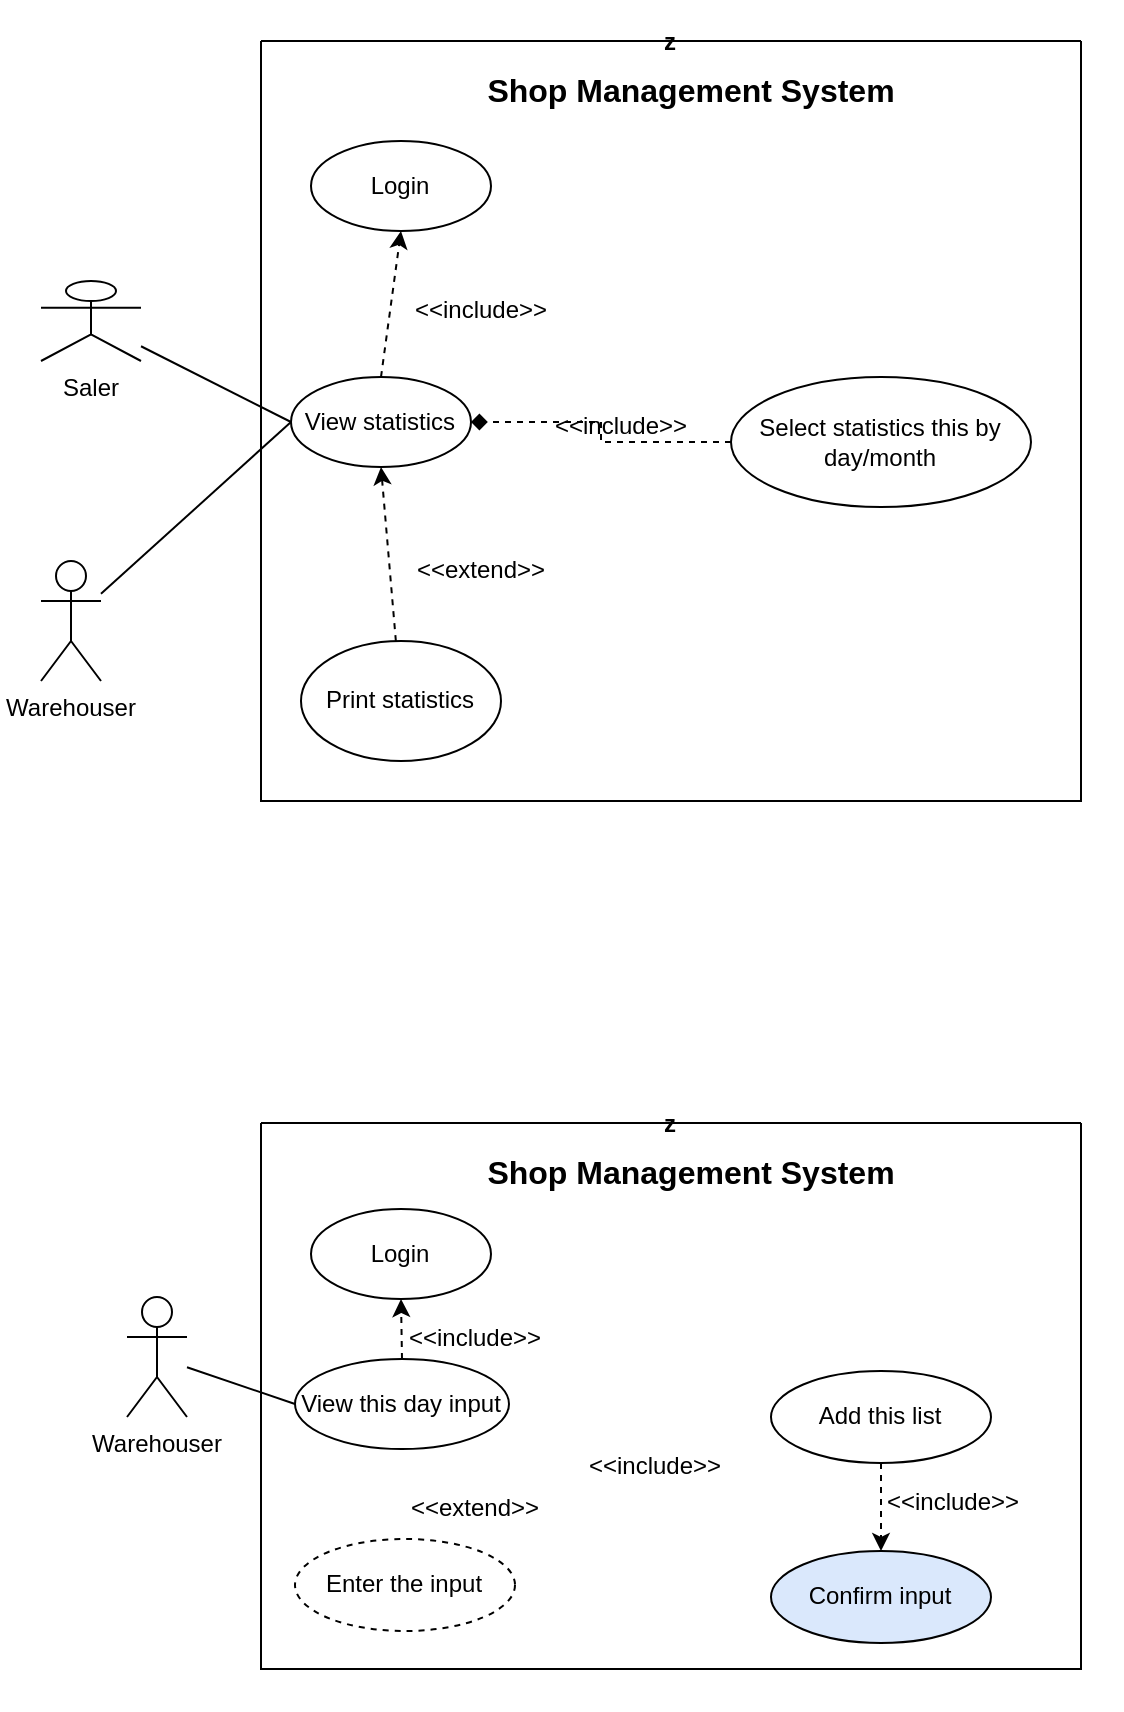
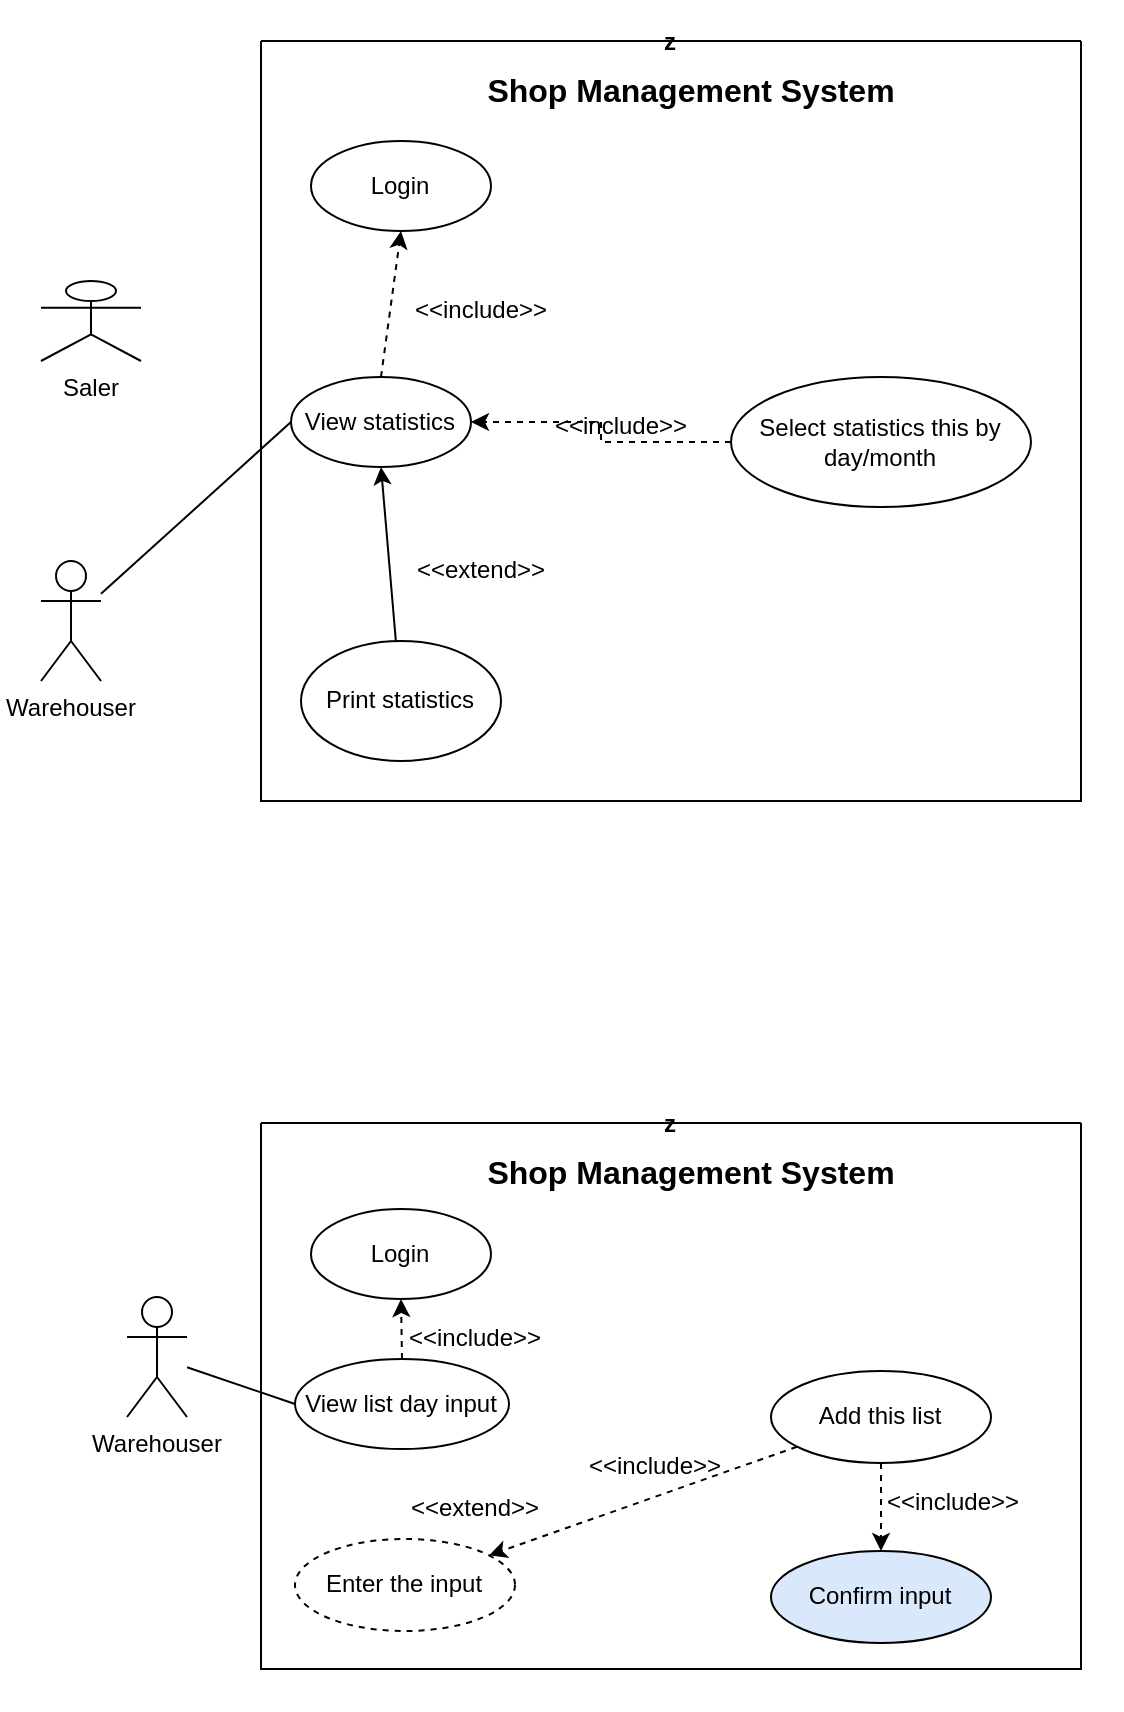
edge "Saler" -- "View statistics": removed
edge "Select statistics this by day/month" -> "View statistics": arrowhead diamond -> classic
edge "Print statistics" -> "View statistics": style dashed -> solid
node "View this day input": label "View this day input" -> "View list day input"
edge "Add this list" -> "Enter the input": added
